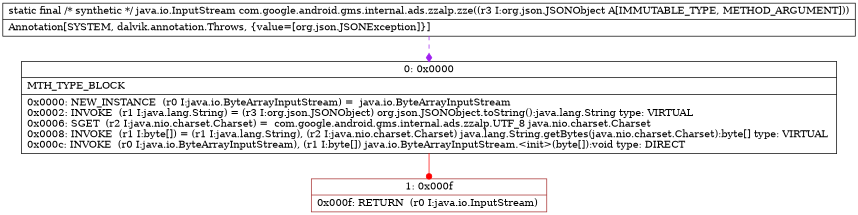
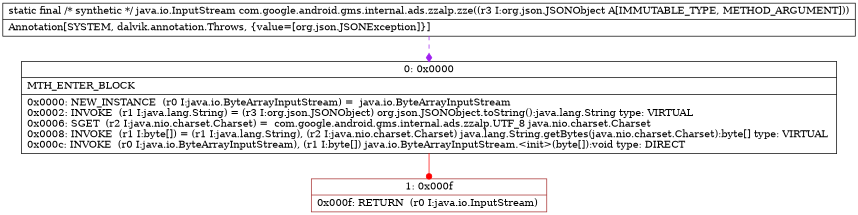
node "0: 0x0000": text "MTH_TYPE_BLOCK" -> "MTH_ENTER_BLOCK"
